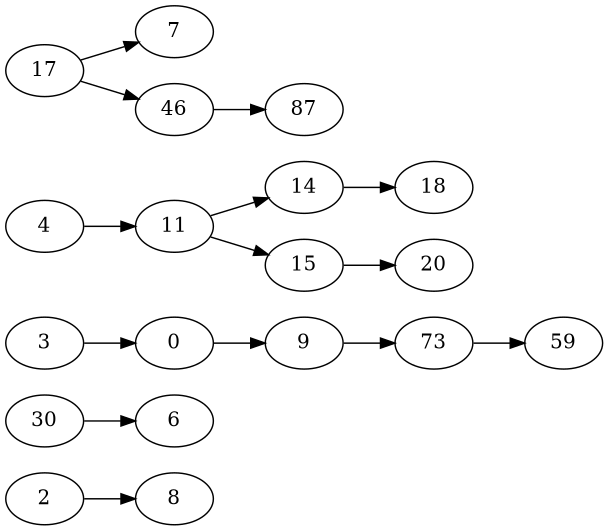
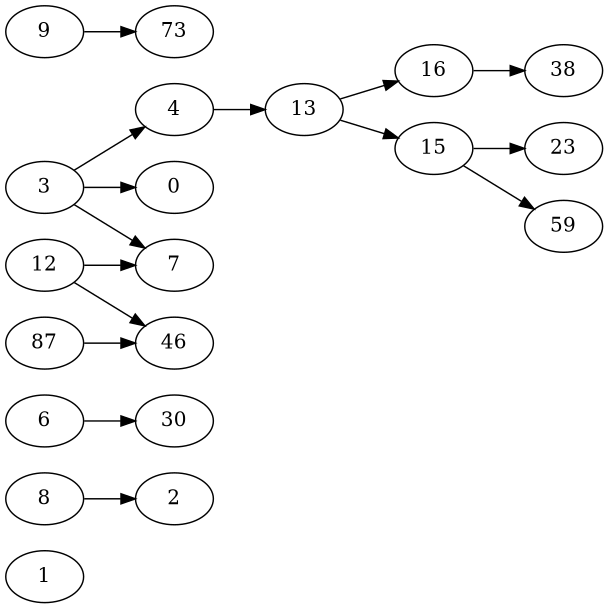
node "17": label "17" -> "12"
edge "46" -> "87": reversed
edge "3" -> "4": added
node "14": label "14" -> "16"
node "18": label "18" -> "38"
edge "3" -> "7": added
node "11": label "11" -> "13"
node "20": label "20" -> "23"
edge "0" -> "9": removed
edge "73" -> "59": now "15" -> "59"
edge "30" -> "6": reversed
edge "2" -> "8": reversed
node "1": added
